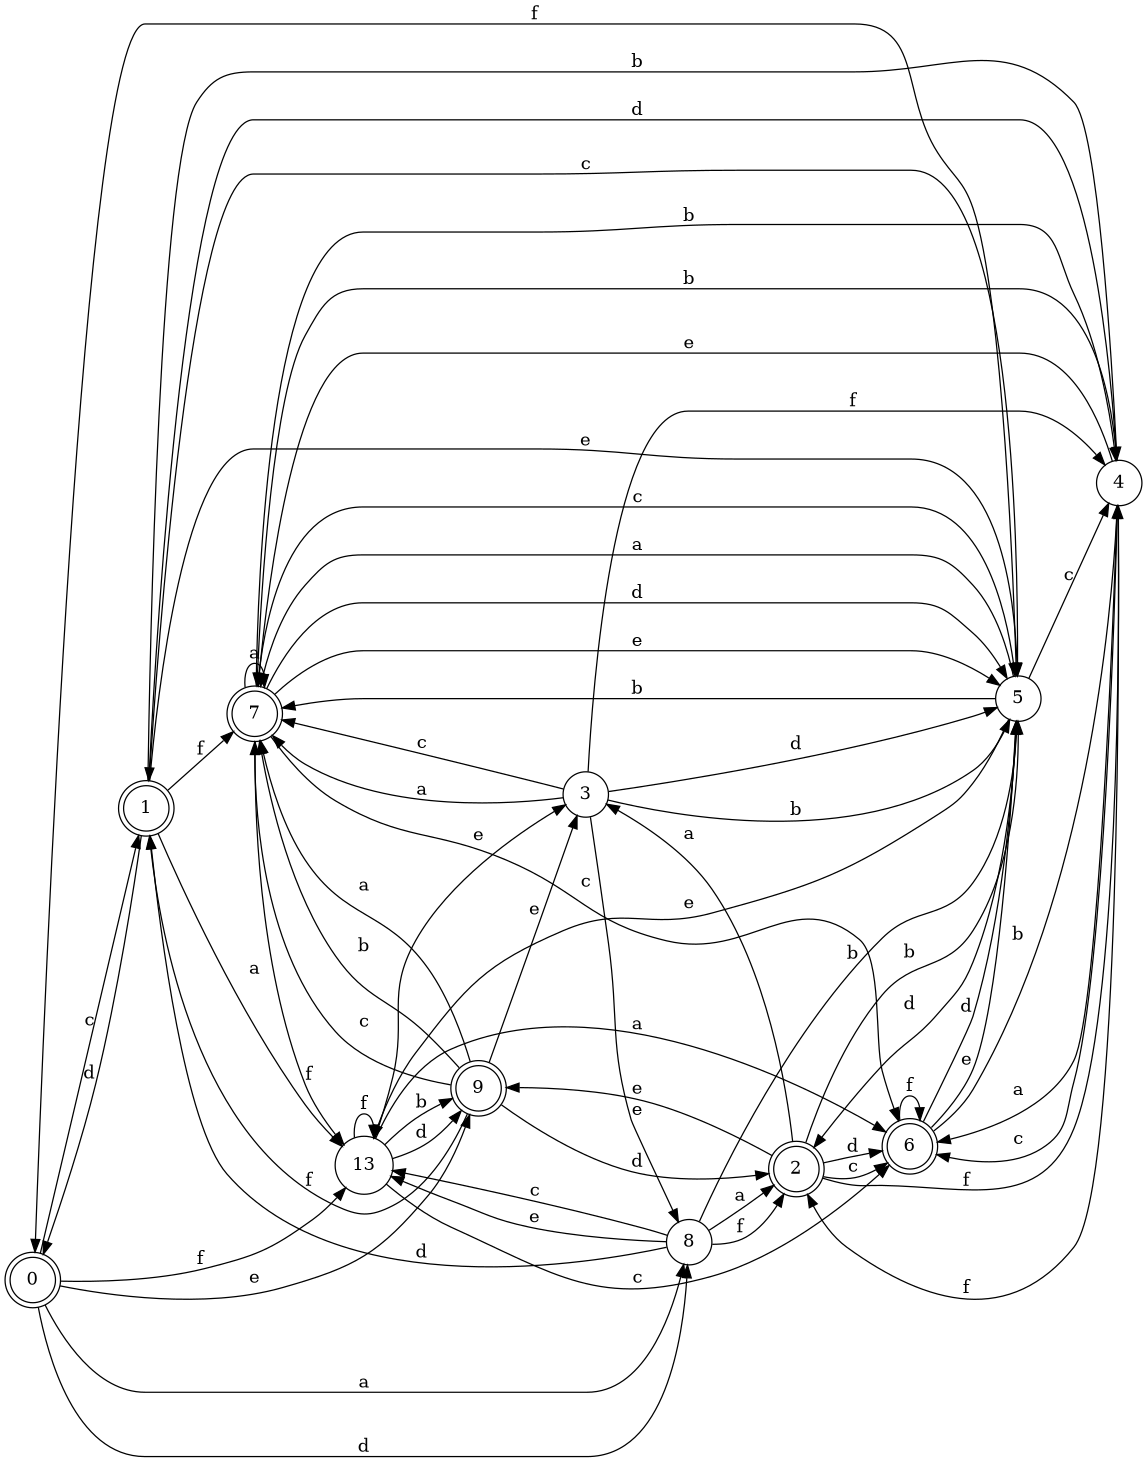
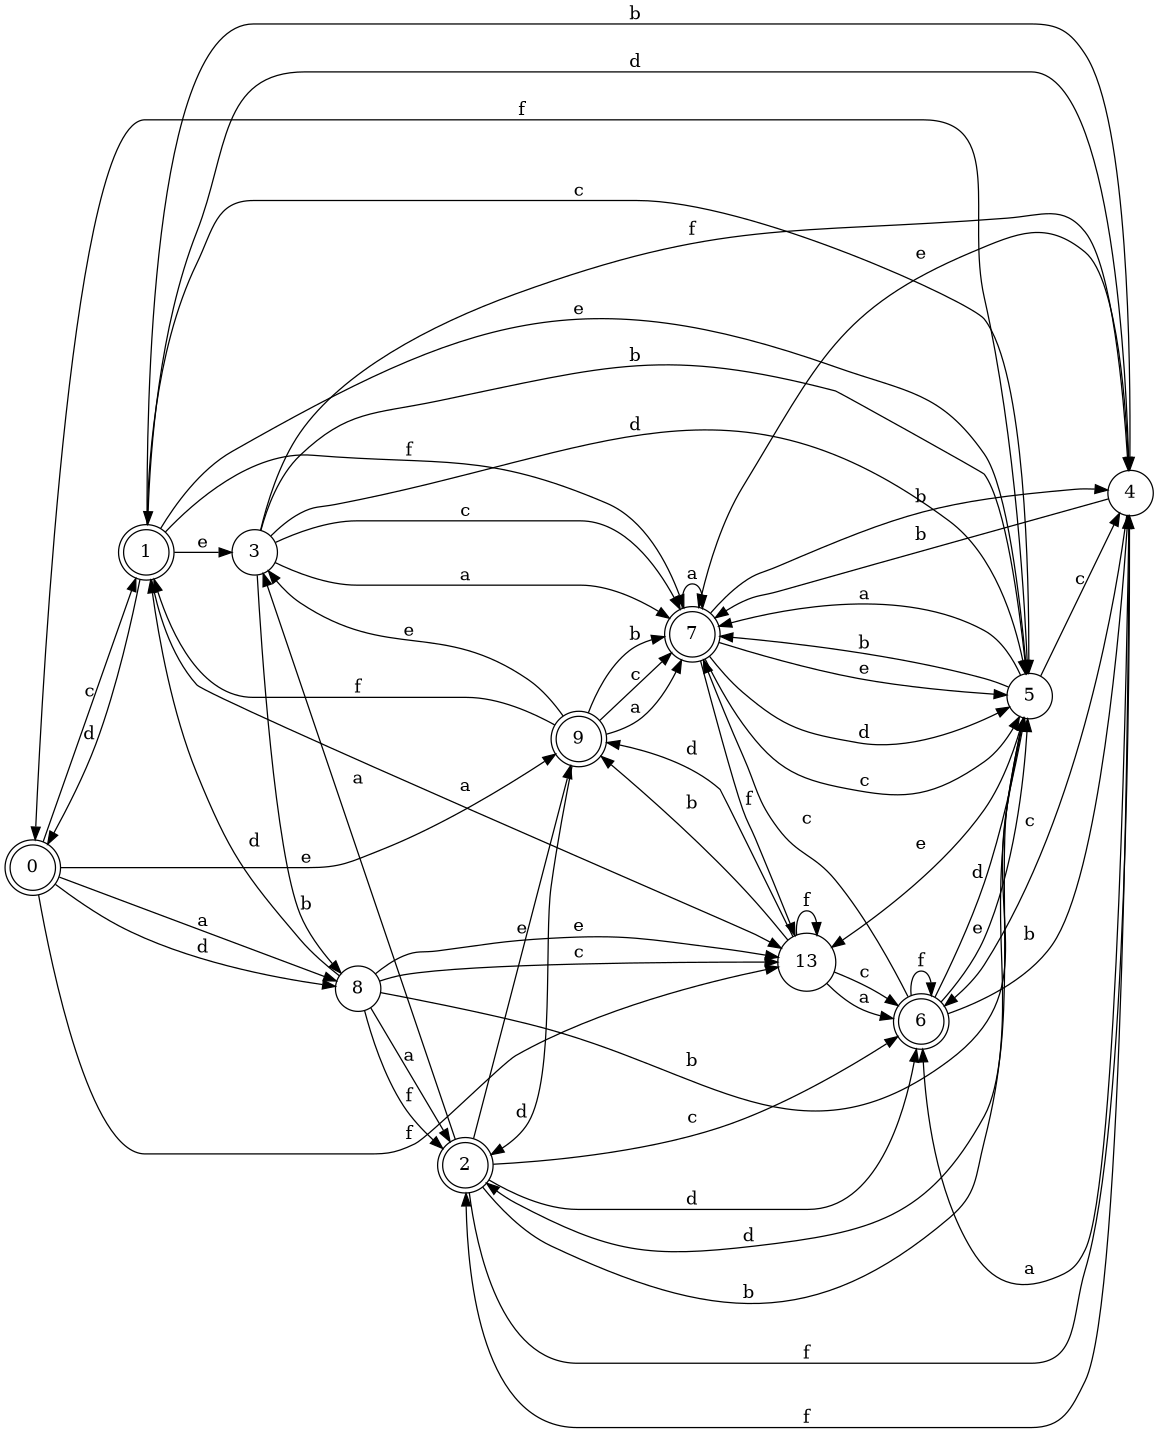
edge "7" -> "6": reversed
edge "13" -> "3": now "1" -> "3"
edge "3" -> "8": label "e" -> "b"
